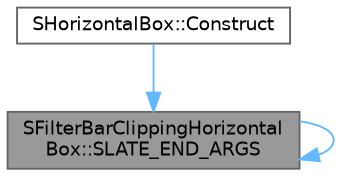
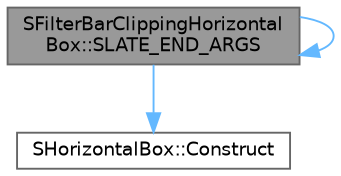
edge "SHorizontalBox::Construct" -> "SFilterBarClippingHorizontal Box::SLATE_END_ARGS": reversed
